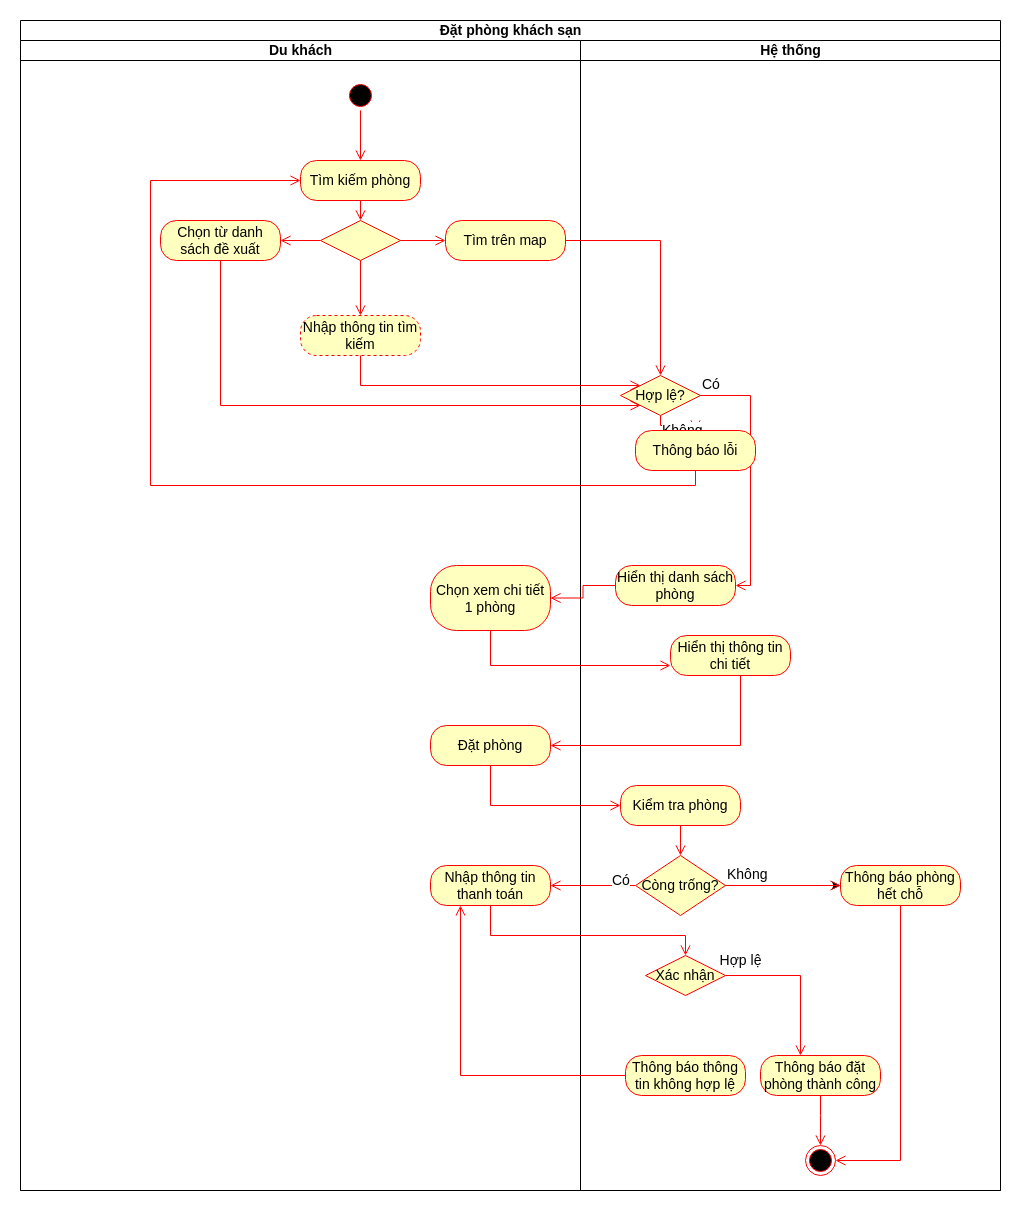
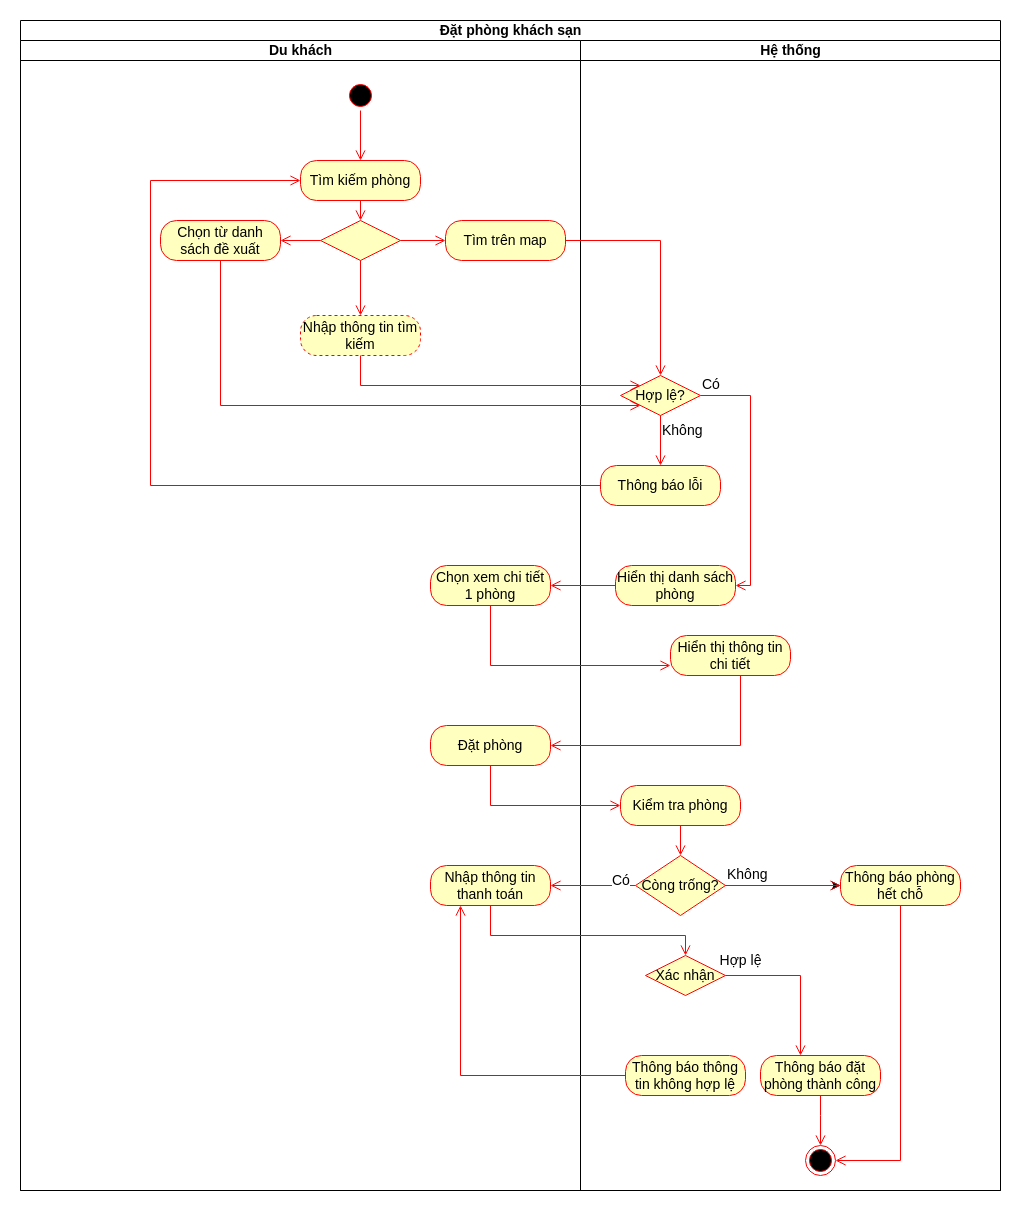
node "Thông báo lỗi": moved (696, 451) -> (661, 486)
node "Chọn xem chi tiết 1 phòng": size 120x65 -> 120x40
